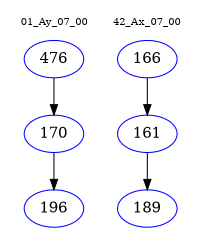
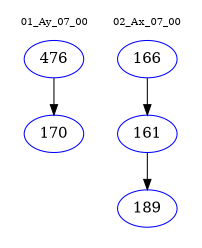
cluster "42_Ax_07_00": label "42_Ax_07_00" -> "02_Ax_07_00"
node "196": removed
